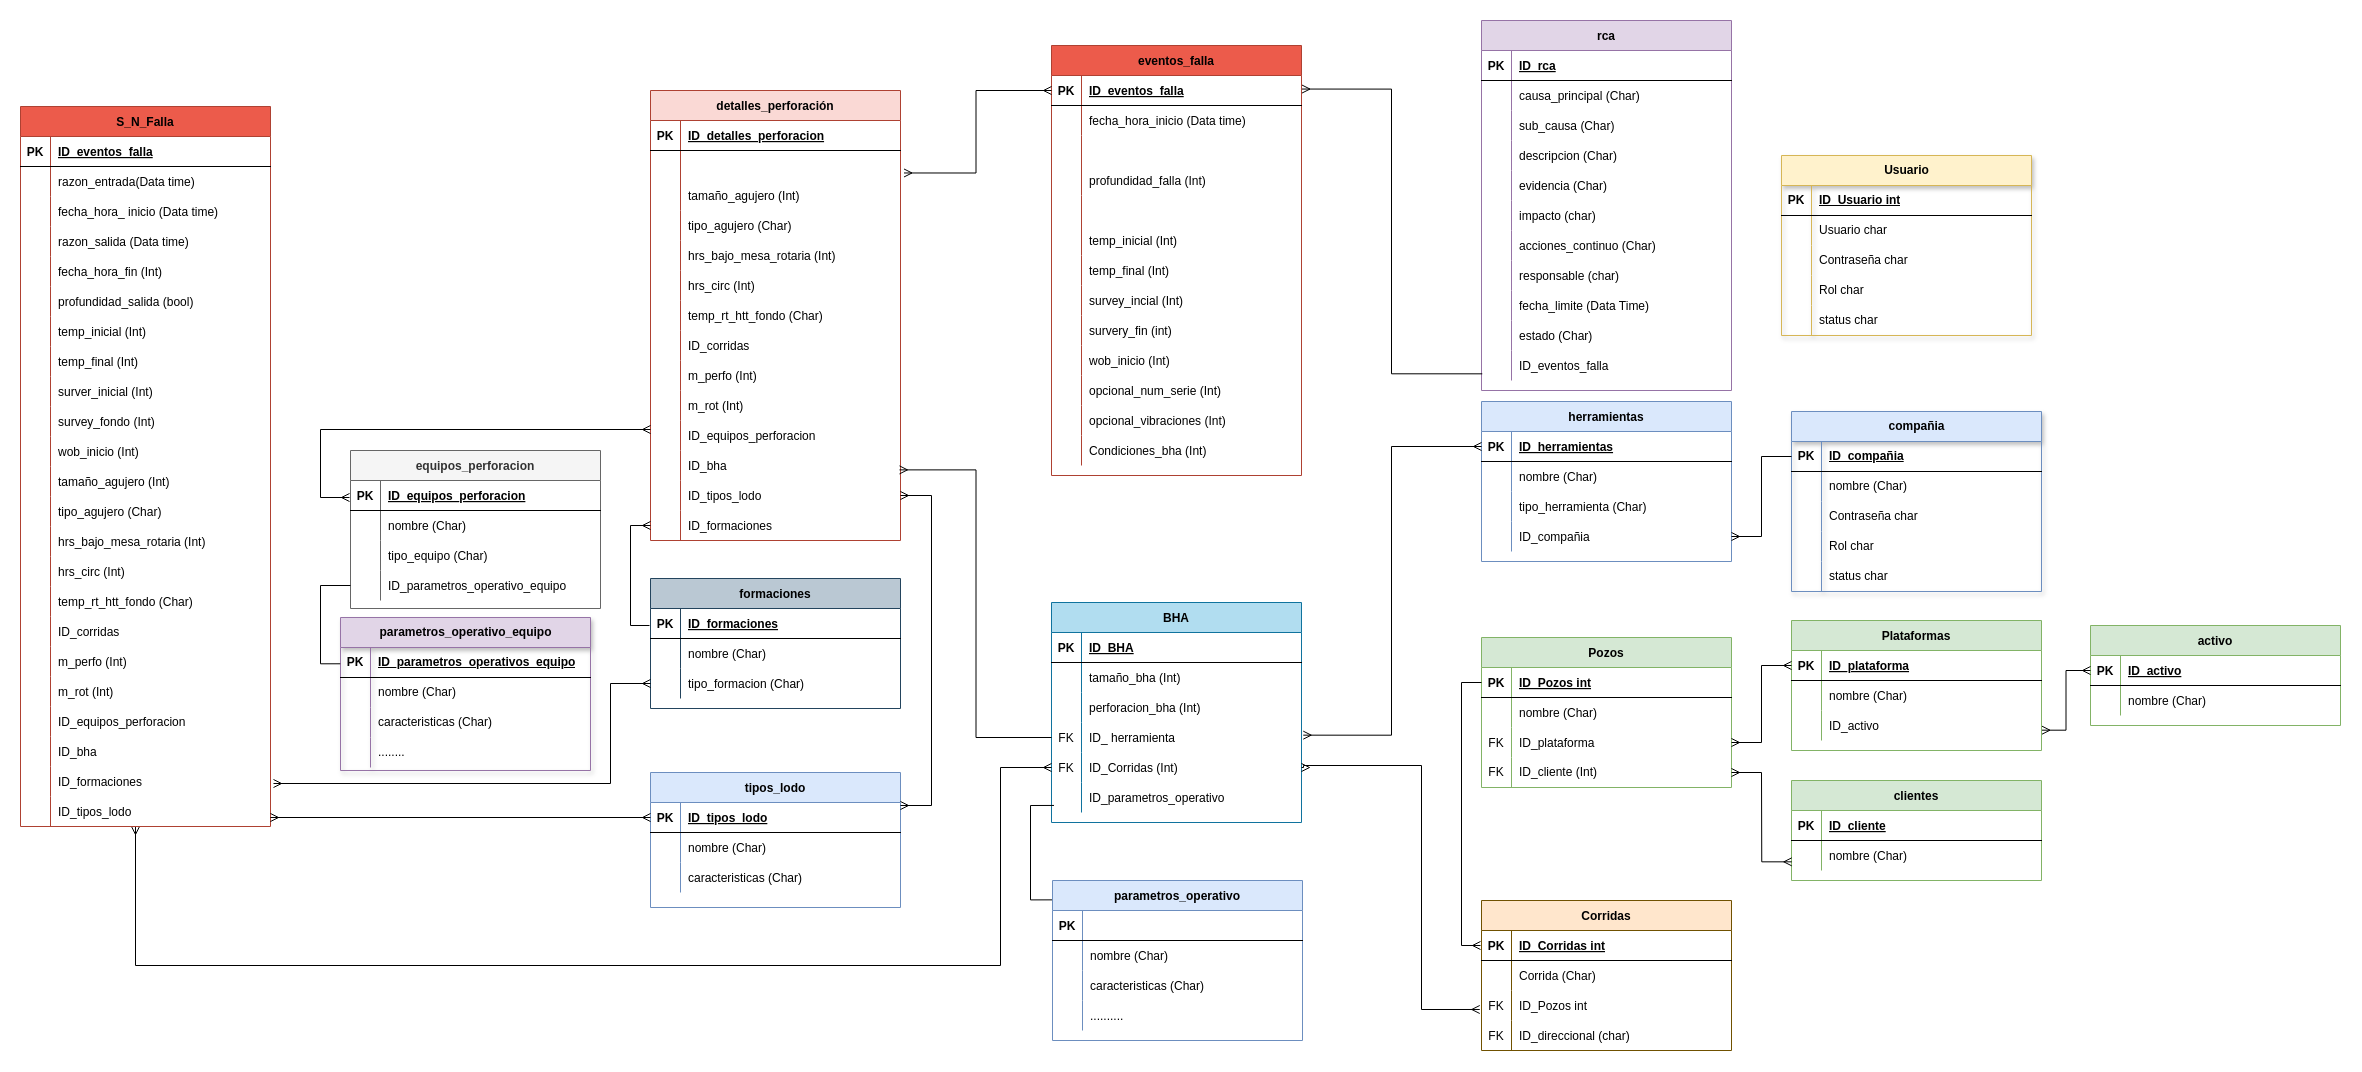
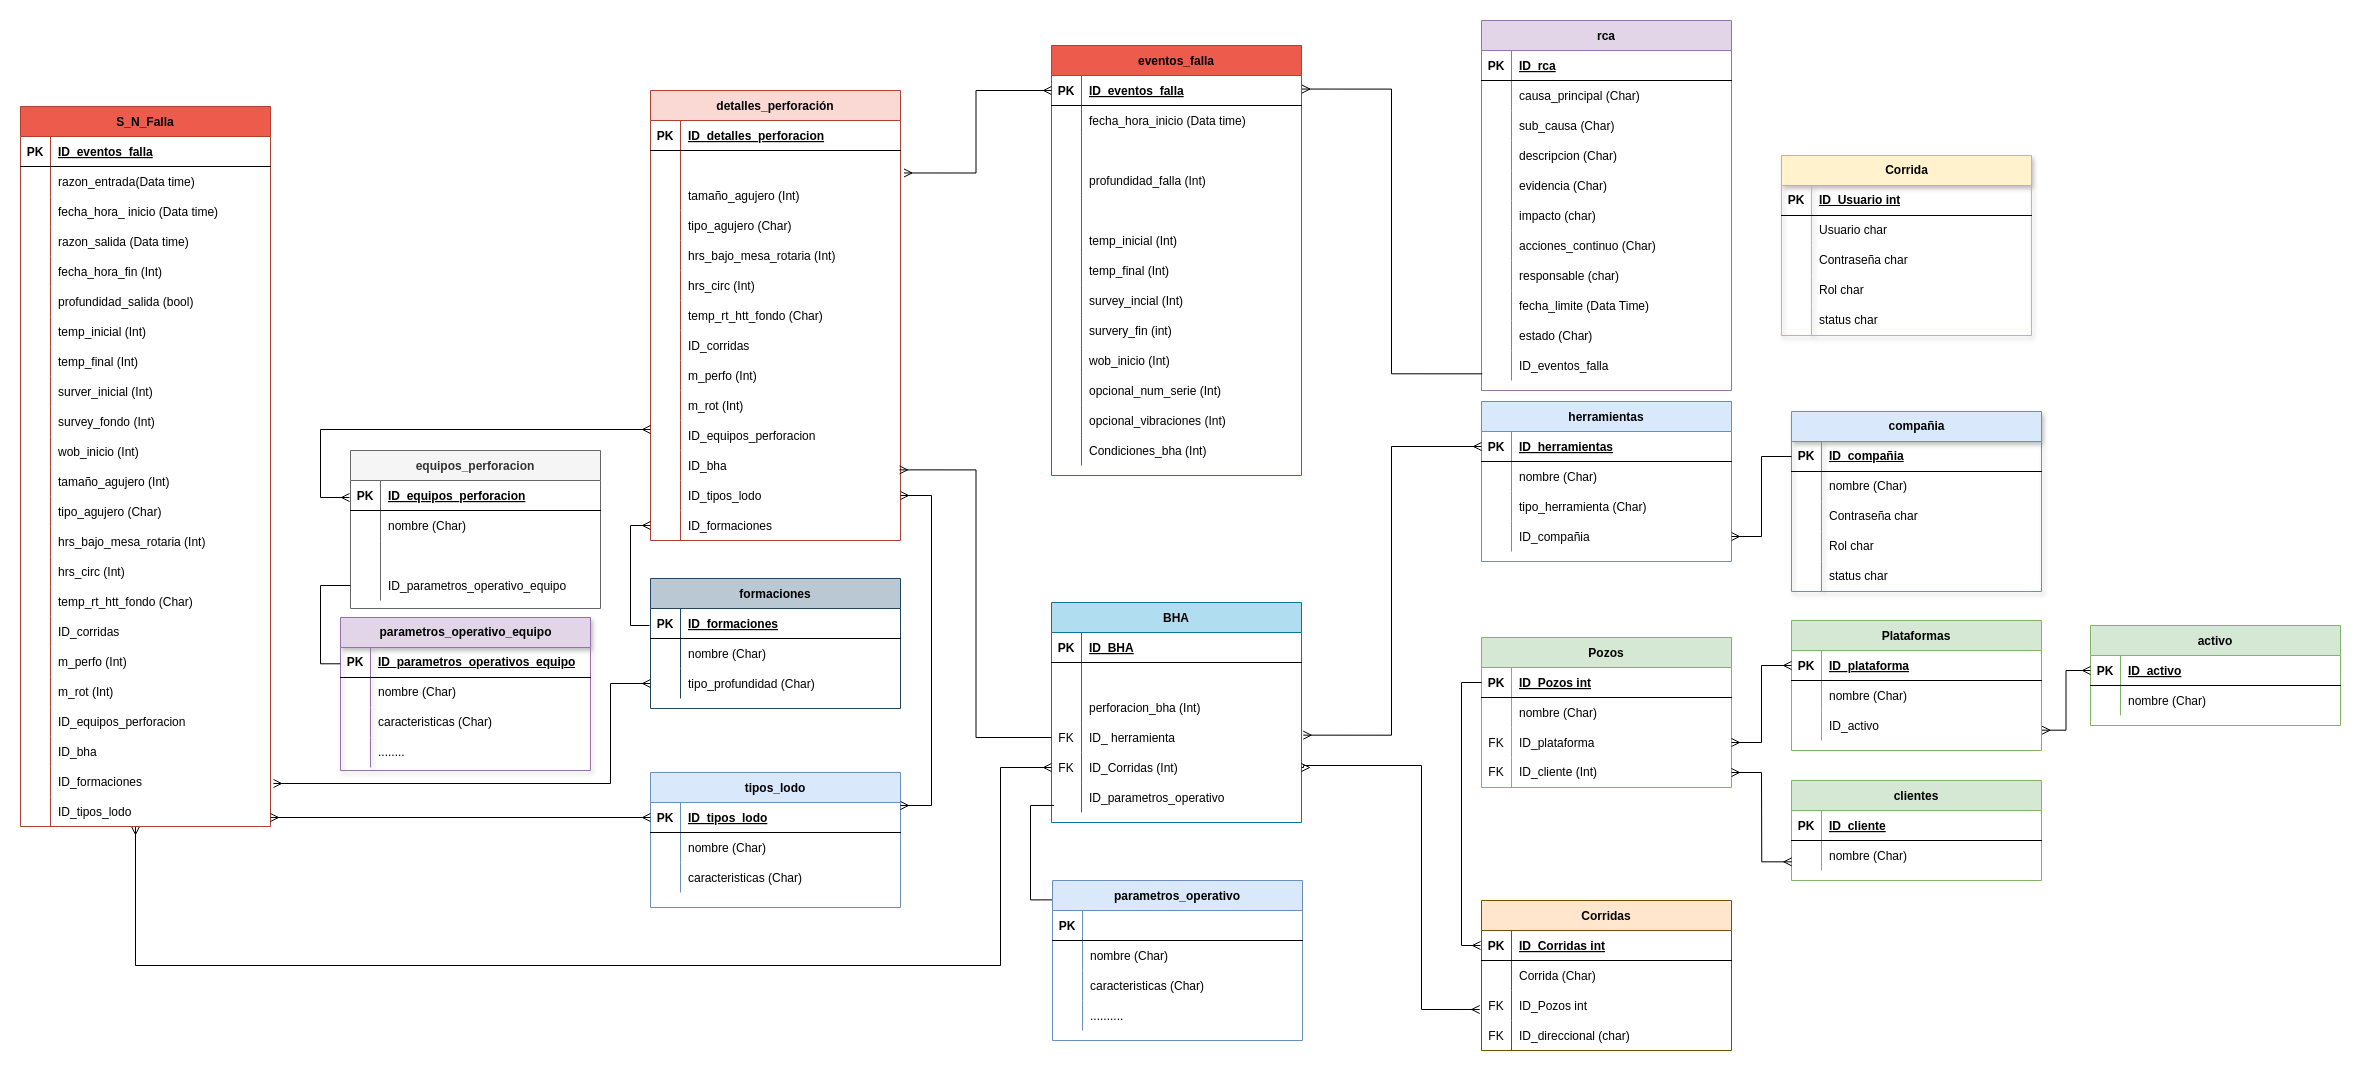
node "Usuario": label "Usuario" -> "Corrida"
node "tipo_equipo (Char)": removed
node "tamaño_bha (Int)": removed
node "tipo_formacion (Char)": label "tipo_formacion (Char)" -> "tipo_profundidad (Char)"
